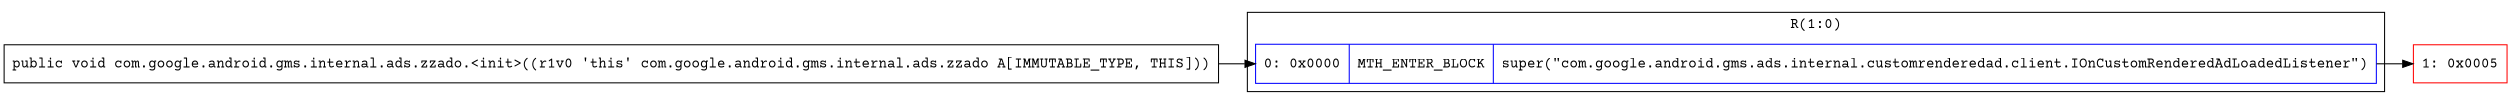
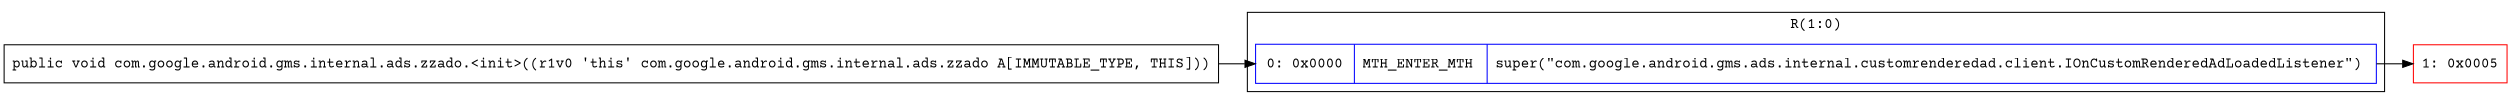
node "0: 0x0000": text "MTH_ENTER_BLOCK" -> "MTH_ENTER_MTH"
